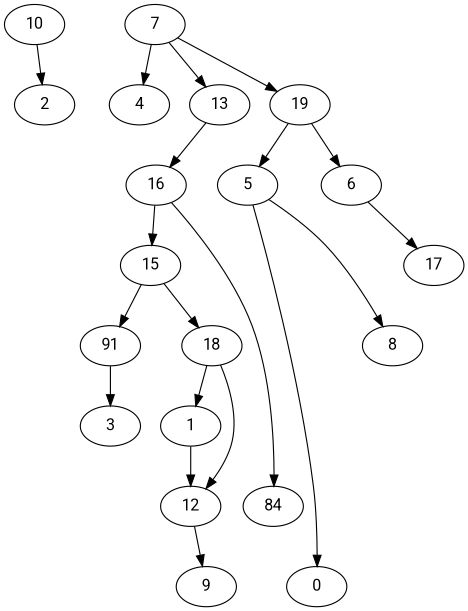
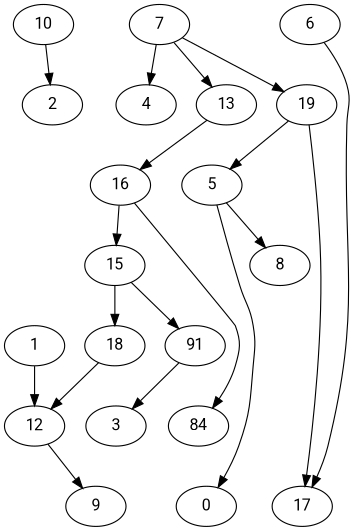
edge "19" -> "6": now "19" -> "17"
edge "18" -> "1": removed
